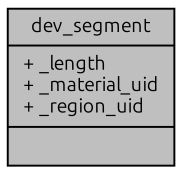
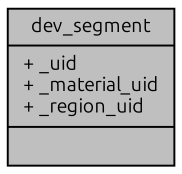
node "dev_segment": text "+ _length" -> "+ _uid"
